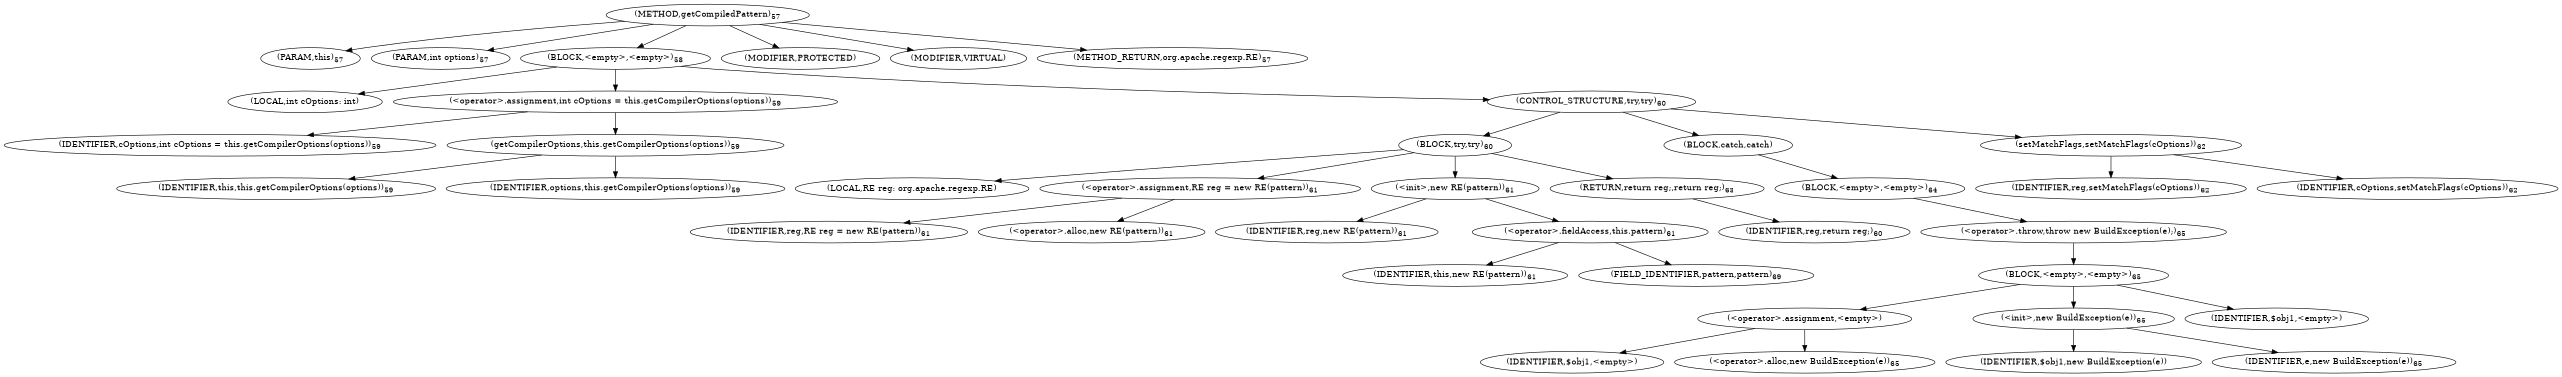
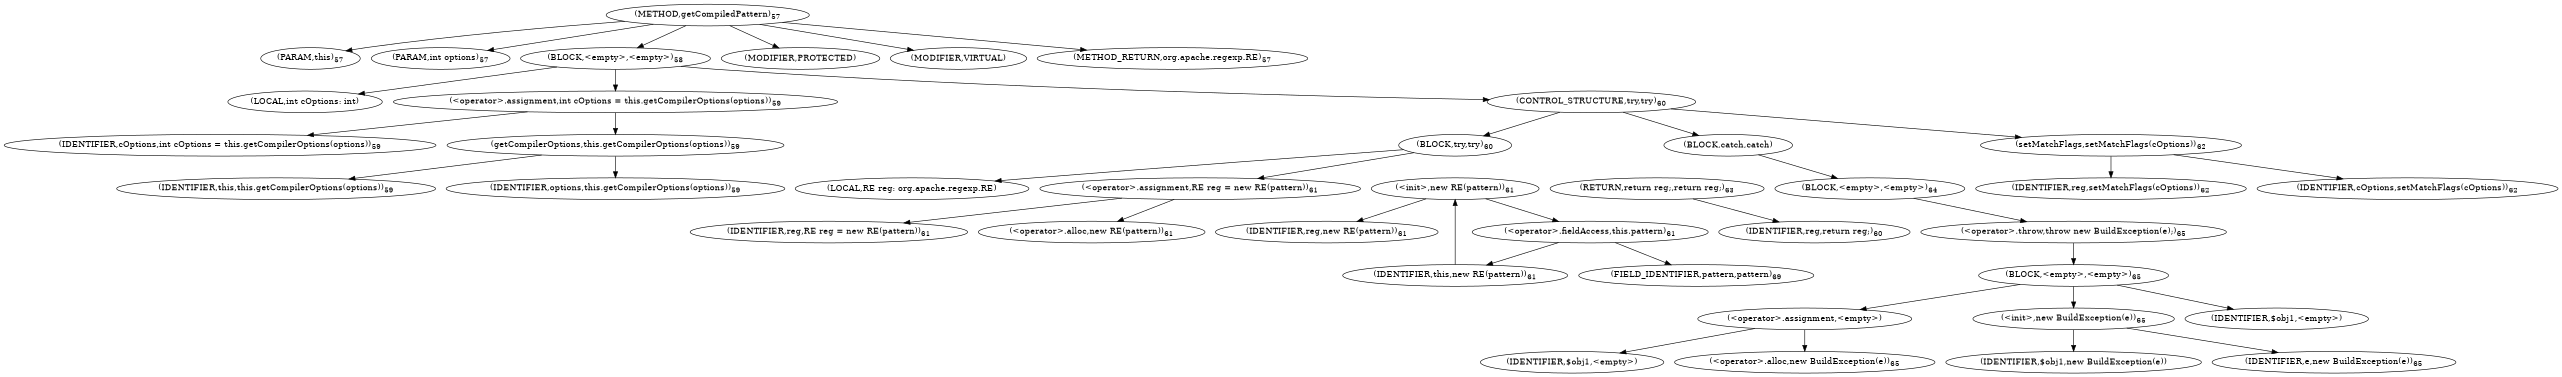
edge "(BLOCK,try,try)" -> "(<init>,new RE(pattern))": now "(IDENTIFIER,this,new RE(pattern))" -> "(<init>,new RE(pattern))"
edge "(BLOCK,try,try)" -> "(RETURN,return reg;,return reg;)": removed
